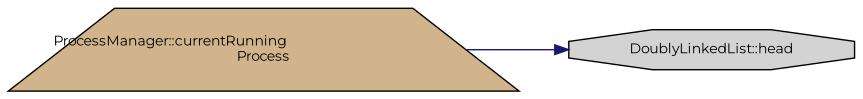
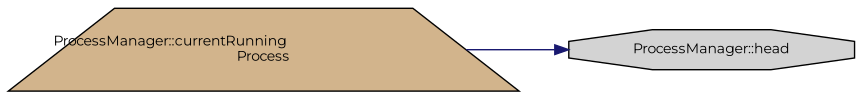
node "DoublyLinkedList::head": label "DoublyLinkedList::head" -> "ProcessManager::head"
